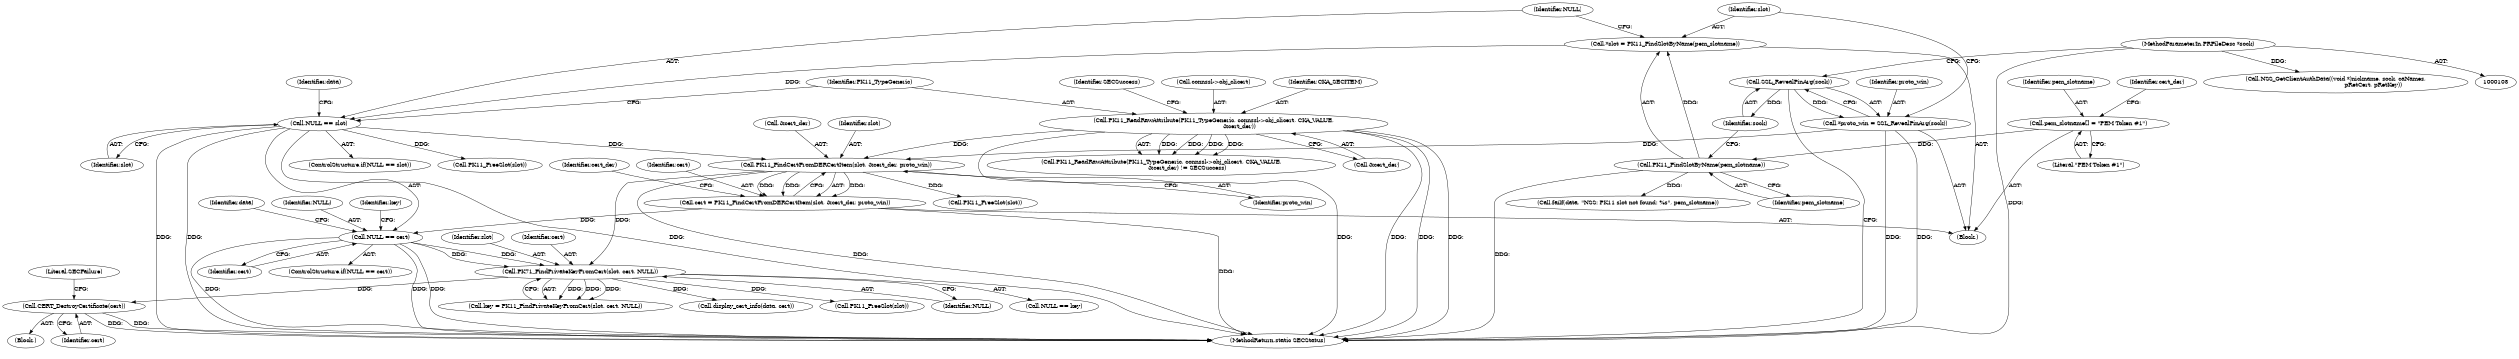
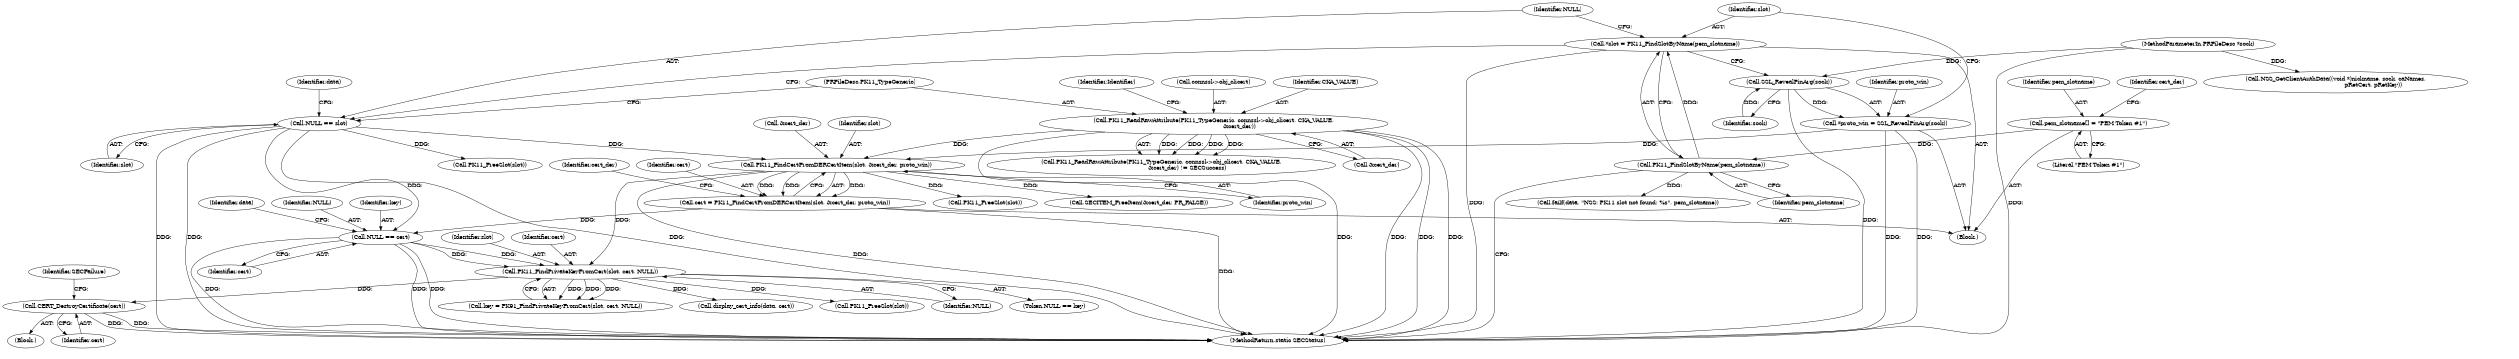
edge "(MethodParameterIn,PRFileDesc *sock)" -> "(Call,SSL_RevealPinArg(sock))": label "CFG: " -> "DDG: "
edge "(Call,*slot = PK11_FindSlotByName(pem_slotname))" -> "(Call,NULL == slot)": label "DDG: " -> "CFG: "
node "(Identifier,PK11_TypeGeneric)": label "(Identifier,PK11_TypeGeneric)" -> "(PRFileDesc,PK11_TypeGeneric)"
node "(Identifier,SECSuccess)": label "(Identifier,SECSuccess)" -> "(Identifier,Identifier)"
node "(Identifier,CKA_SECITEM)": label "(Identifier,CKA_SECITEM)" -> "(Identifier,CKA_VALUE)"
node "1000103": removed
edge "(Identifier,sock)" -> "(Call,SSL_RevealPinArg(sock))": label "AST: " -> "DDG: "
edge "(Call,SSL_RevealPinArg(sock))" -> "(Identifier,sock)": label "DDG: " -> "CFG: "
edge "(Call,*proto_win = SSL_RevealPinArg(sock))" -> "(Call,SSL_RevealPinArg(sock))": now "(Call,*slot = PK11_FindSlotByName(pem_slotname))" -> "(Call,SSL_RevealPinArg(sock))"
edge "(Identifier,sock)" -> "(Call,PK11_FindSlotByName(pem_slotname))": now "(Call,*slot = PK11_FindSlotByName(pem_slotname))" -> "(Call,PK11_FindSlotByName(pem_slotname))"
node "(ControlStructure,if(NULL == slot))": removed
edge "(Call,NULL == slot)" -> "(Call,NULL == cert)": label "AST: " -> "DDG: "
edge "(Call,*slot = PK11_FindSlotByName(pem_slotname))" -> "(MethodReturn,static SECStatus)": added, label "DDG:"
node "(Call,SECITEM_FreeItem(&cert_der, PR_FALSE))": added
edge "(Identifier,key)" -> "(Call,NULL == cert)": label "CFG: " -> "AST: "
edge "(Call,SSL_RevealPinArg(sock))" -> "(MethodReturn,static SECStatus)": label "CFG: " -> "DDG: "
edge "(Call,PK11_FindSlotByName(pem_slotname))" -> "(MethodReturn,static SECStatus)": label "DDG: " -> "CFG: "
node "(Literal,SECFailure)": label "(Literal,SECFailure)" -> "(Identifier,SECFailure)"
node "(ControlStructure,if(NULL == cert))": removed
node "(Call,PK71_FindPrivateKeyFromCert(slot, cert, NULL))": label "(Call,PK71_FindPrivateKeyFromCert(slot, cert, NULL))" -> "(Call,PK11_FindPrivateKeyFromCert(slot, cert, NULL))"
node "(Call,key = PK11_FindPrivateKeyFromCert(slot, cert, NULL))": label "(Call,key = PK11_FindPrivateKeyFromCert(slot, cert, NULL))" -> "(Call,key = PK91_FindPrivateKeyFromCert(slot, cert, NULL))"
node "(Call,NULL == key)": label "(Call,NULL == key)" -> "(Token,NULL == key)"
